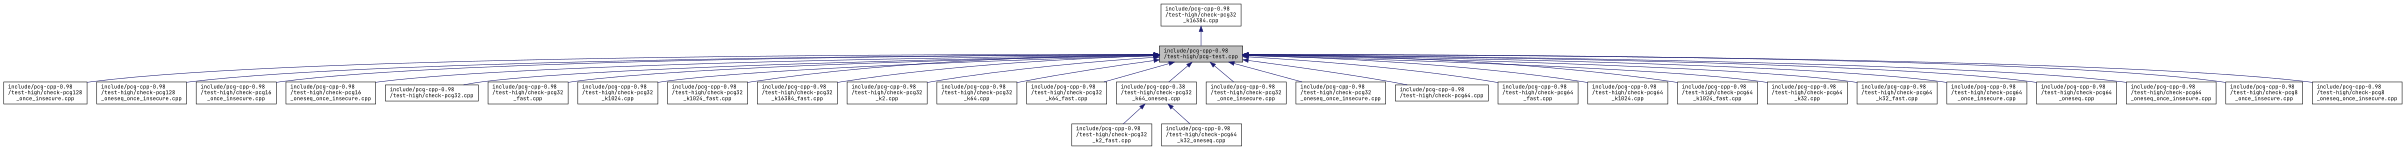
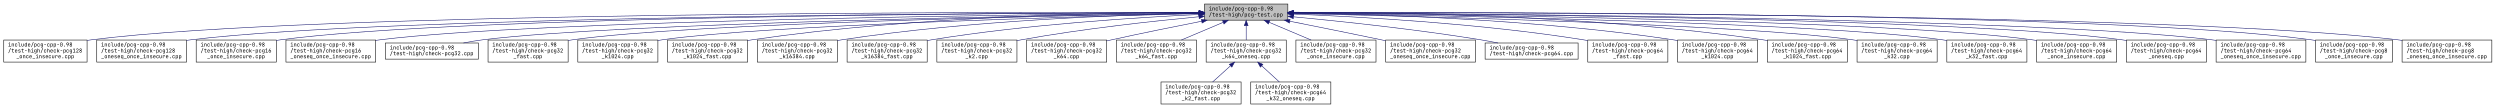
edge "include/pcg-cpp-0.98 /test-high/pcg-test.cpp" -> "include/pcg-cpp-0.98 /test-high/check-pcg32 _k16384.cpp": reversed
node "include/pcg-cpp-0.38 /test-high/check-pcg32 _k64_oneseq.cpp": label "include/pcg-cpp-0.38 /test-high/check-pcg32 _k64_oneseq.cpp" -> "include/pcg-cpp-0.98 /test-high/check-pcg32 _k64_oneseq.cpp"
